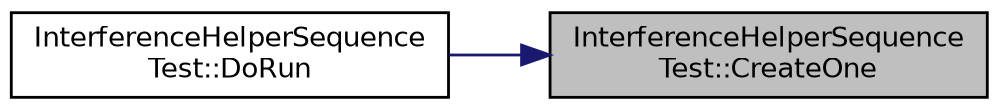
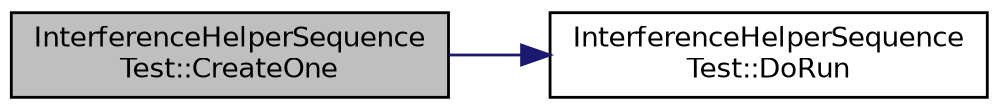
edge "InterferenceHelperSequence Test::DoRun" -> "InterferenceHelperSequence Test::CreateOne": reversed
